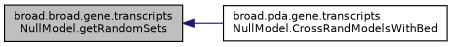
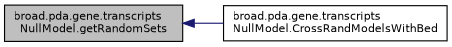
node "broad.broad.gene.transcripts NullModel.getRandomSets": label "broad.broad.gene.transcripts NullModel.getRandomSets" -> "broad.pda.gene.transcripts NullModel.getRandomSets"
